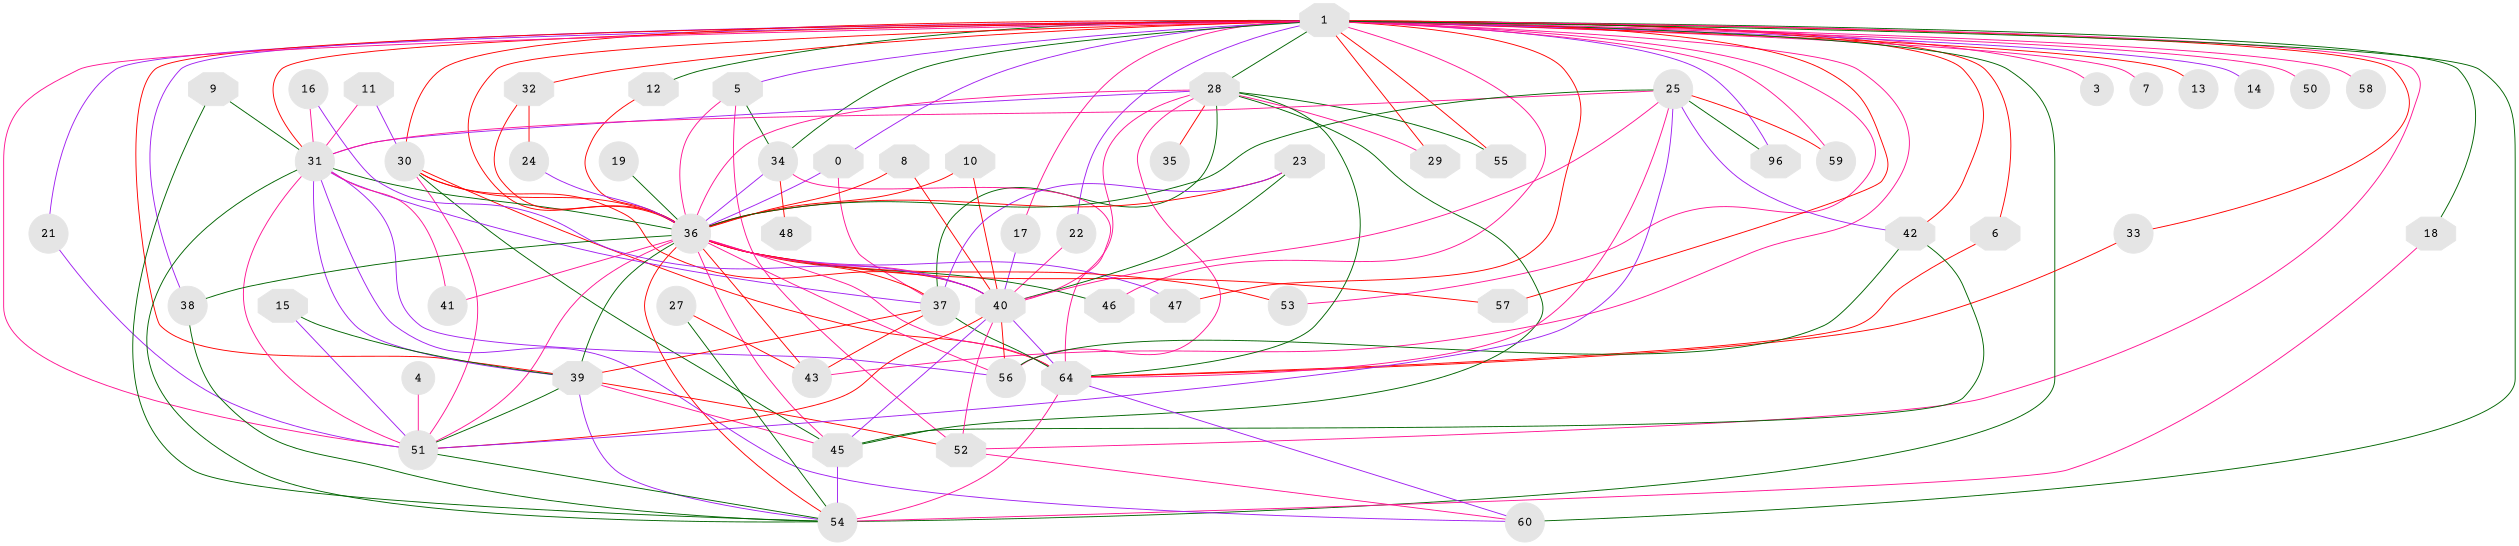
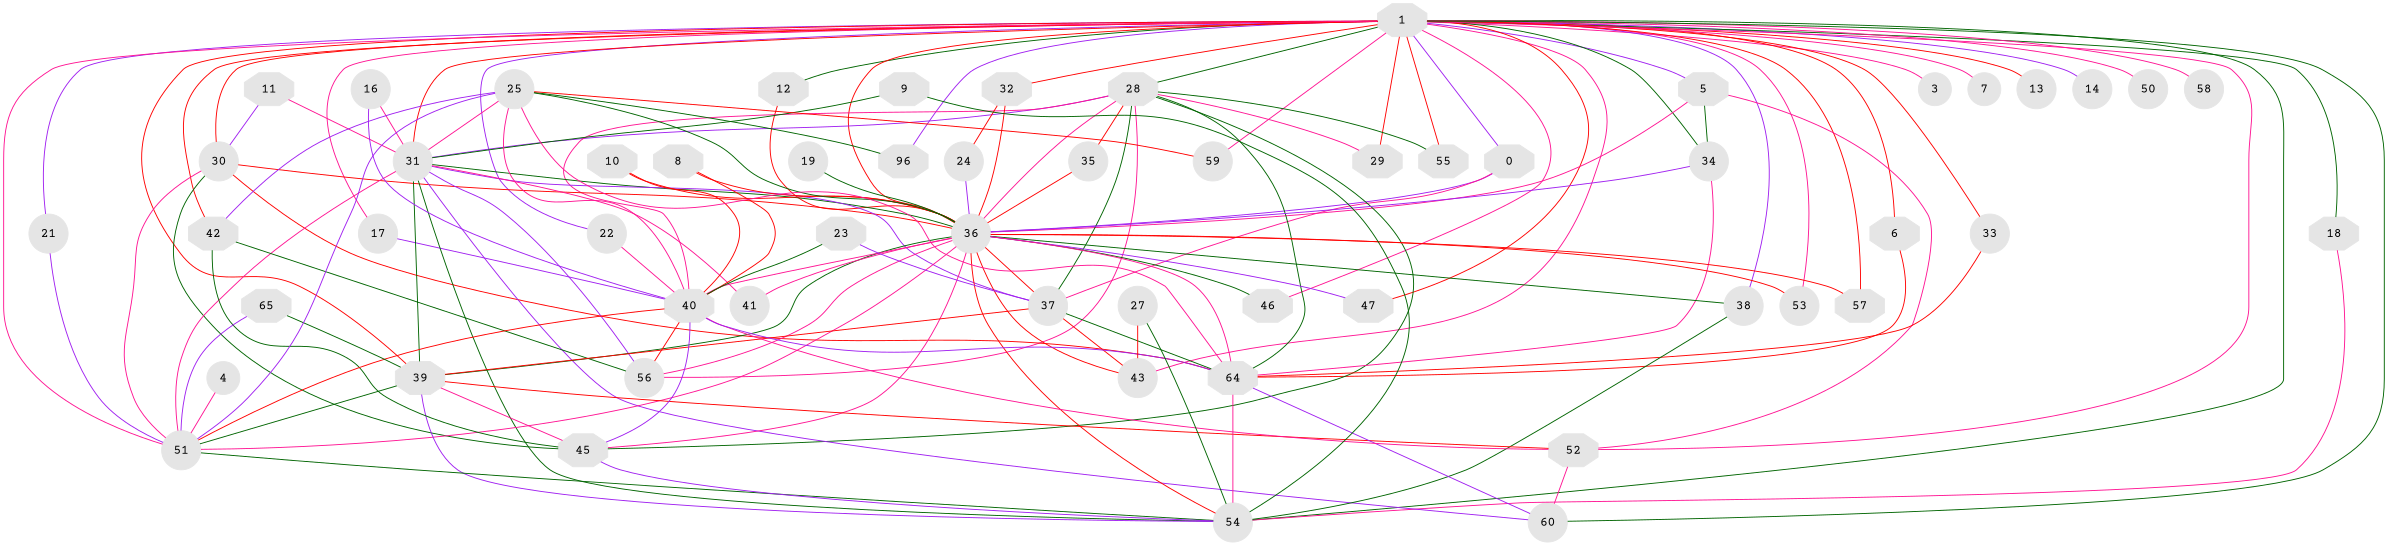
edge "23" -- "36": now "35" -- "36"
edge "30" -- "40": removed
node "48": removed
node "15": label "15" -> "65"
edge "31" -- "39": color purple -> darkgreen
